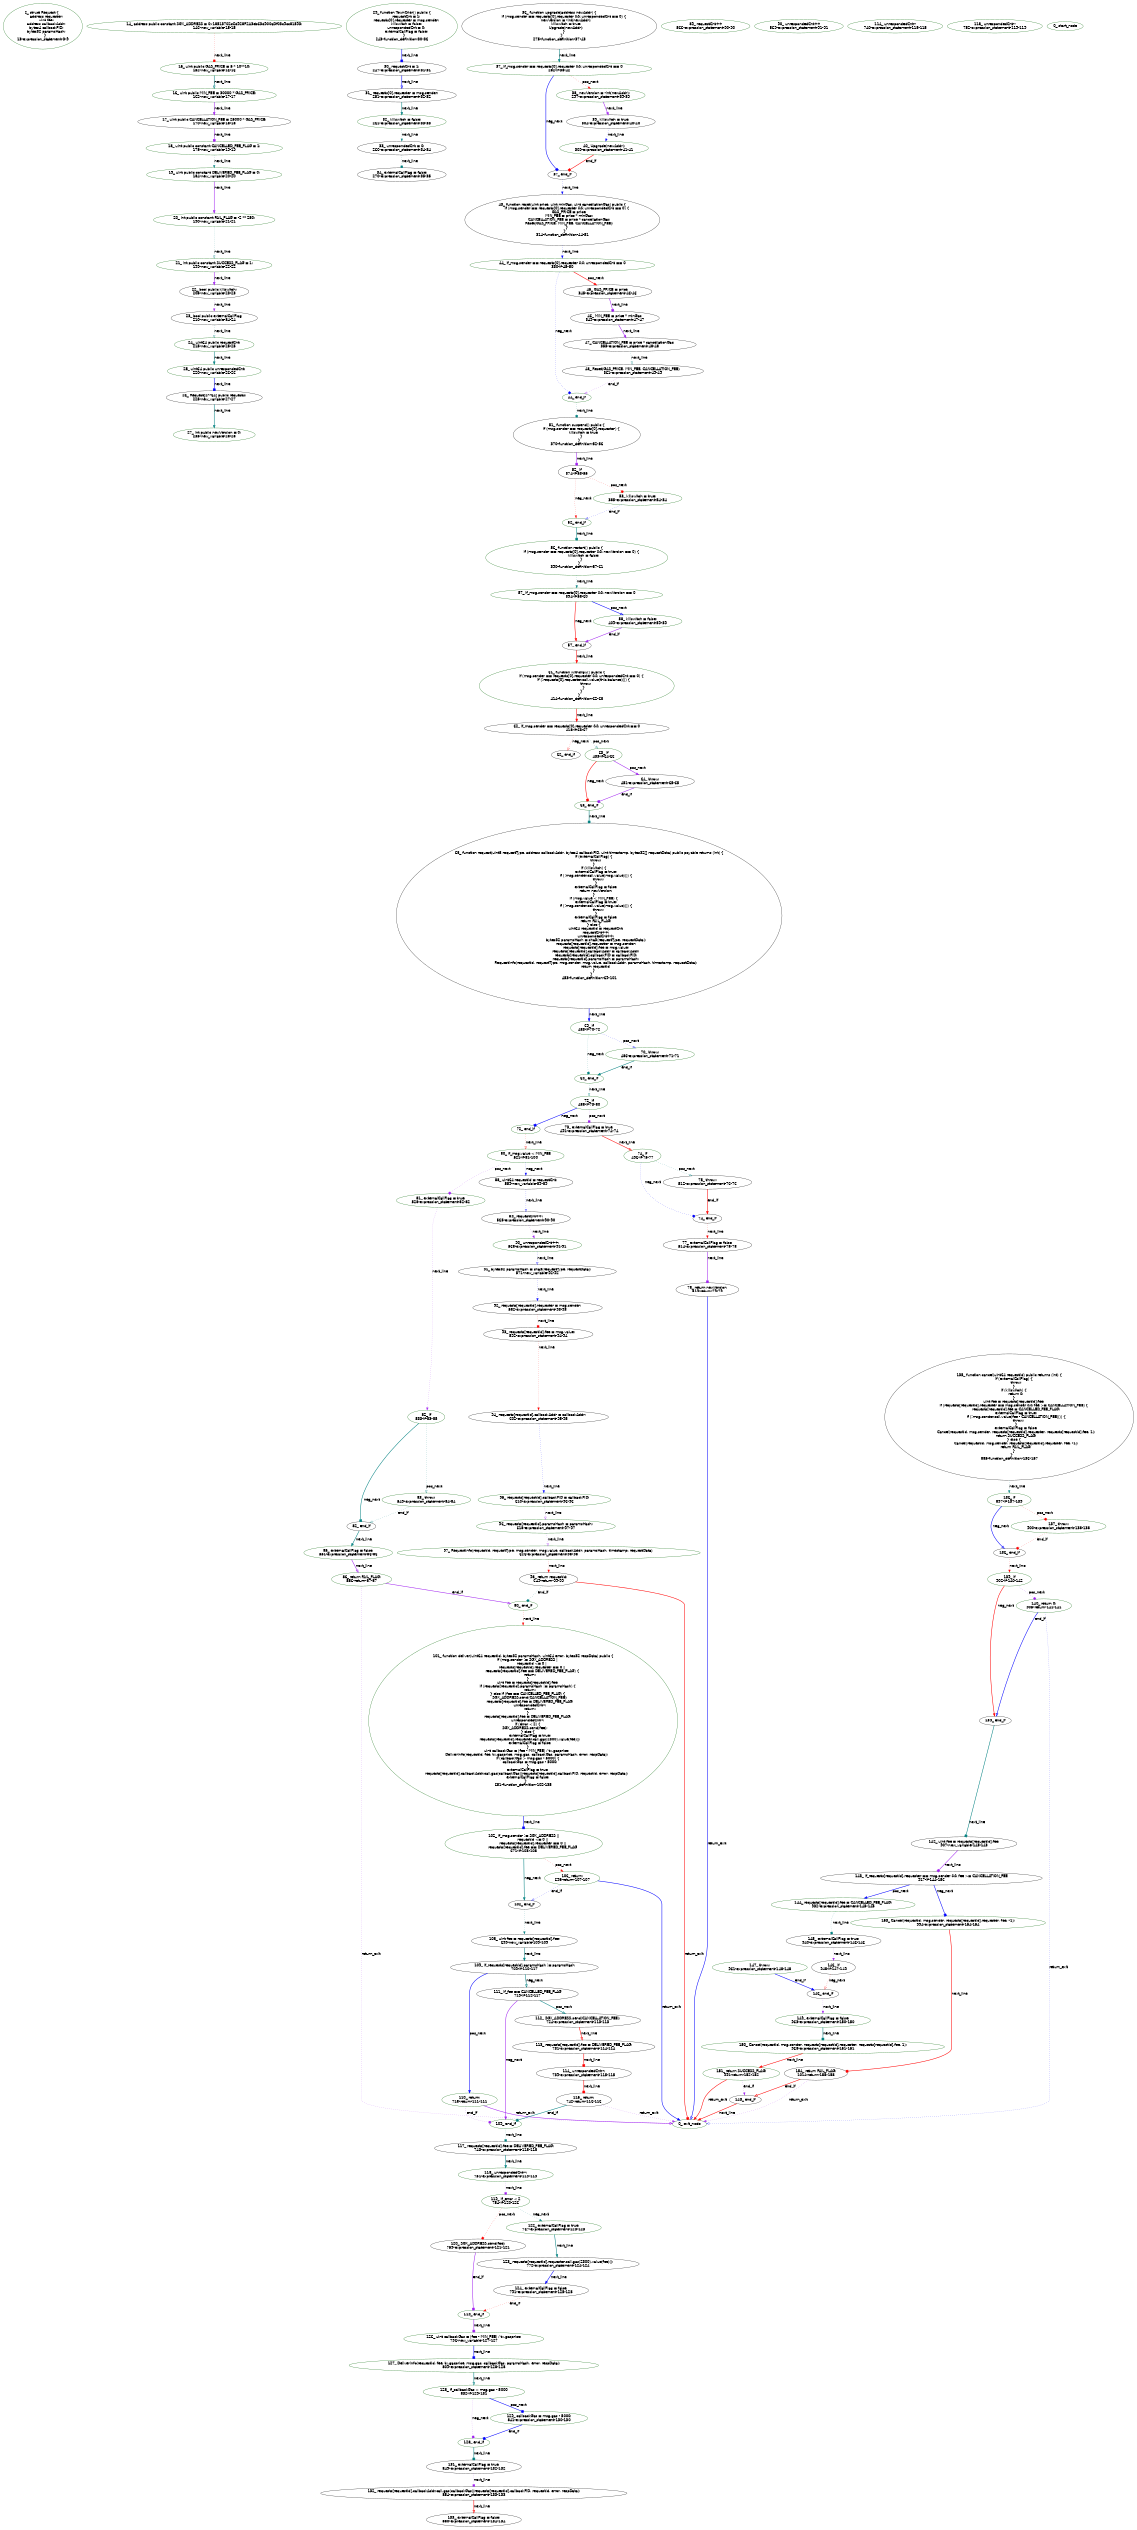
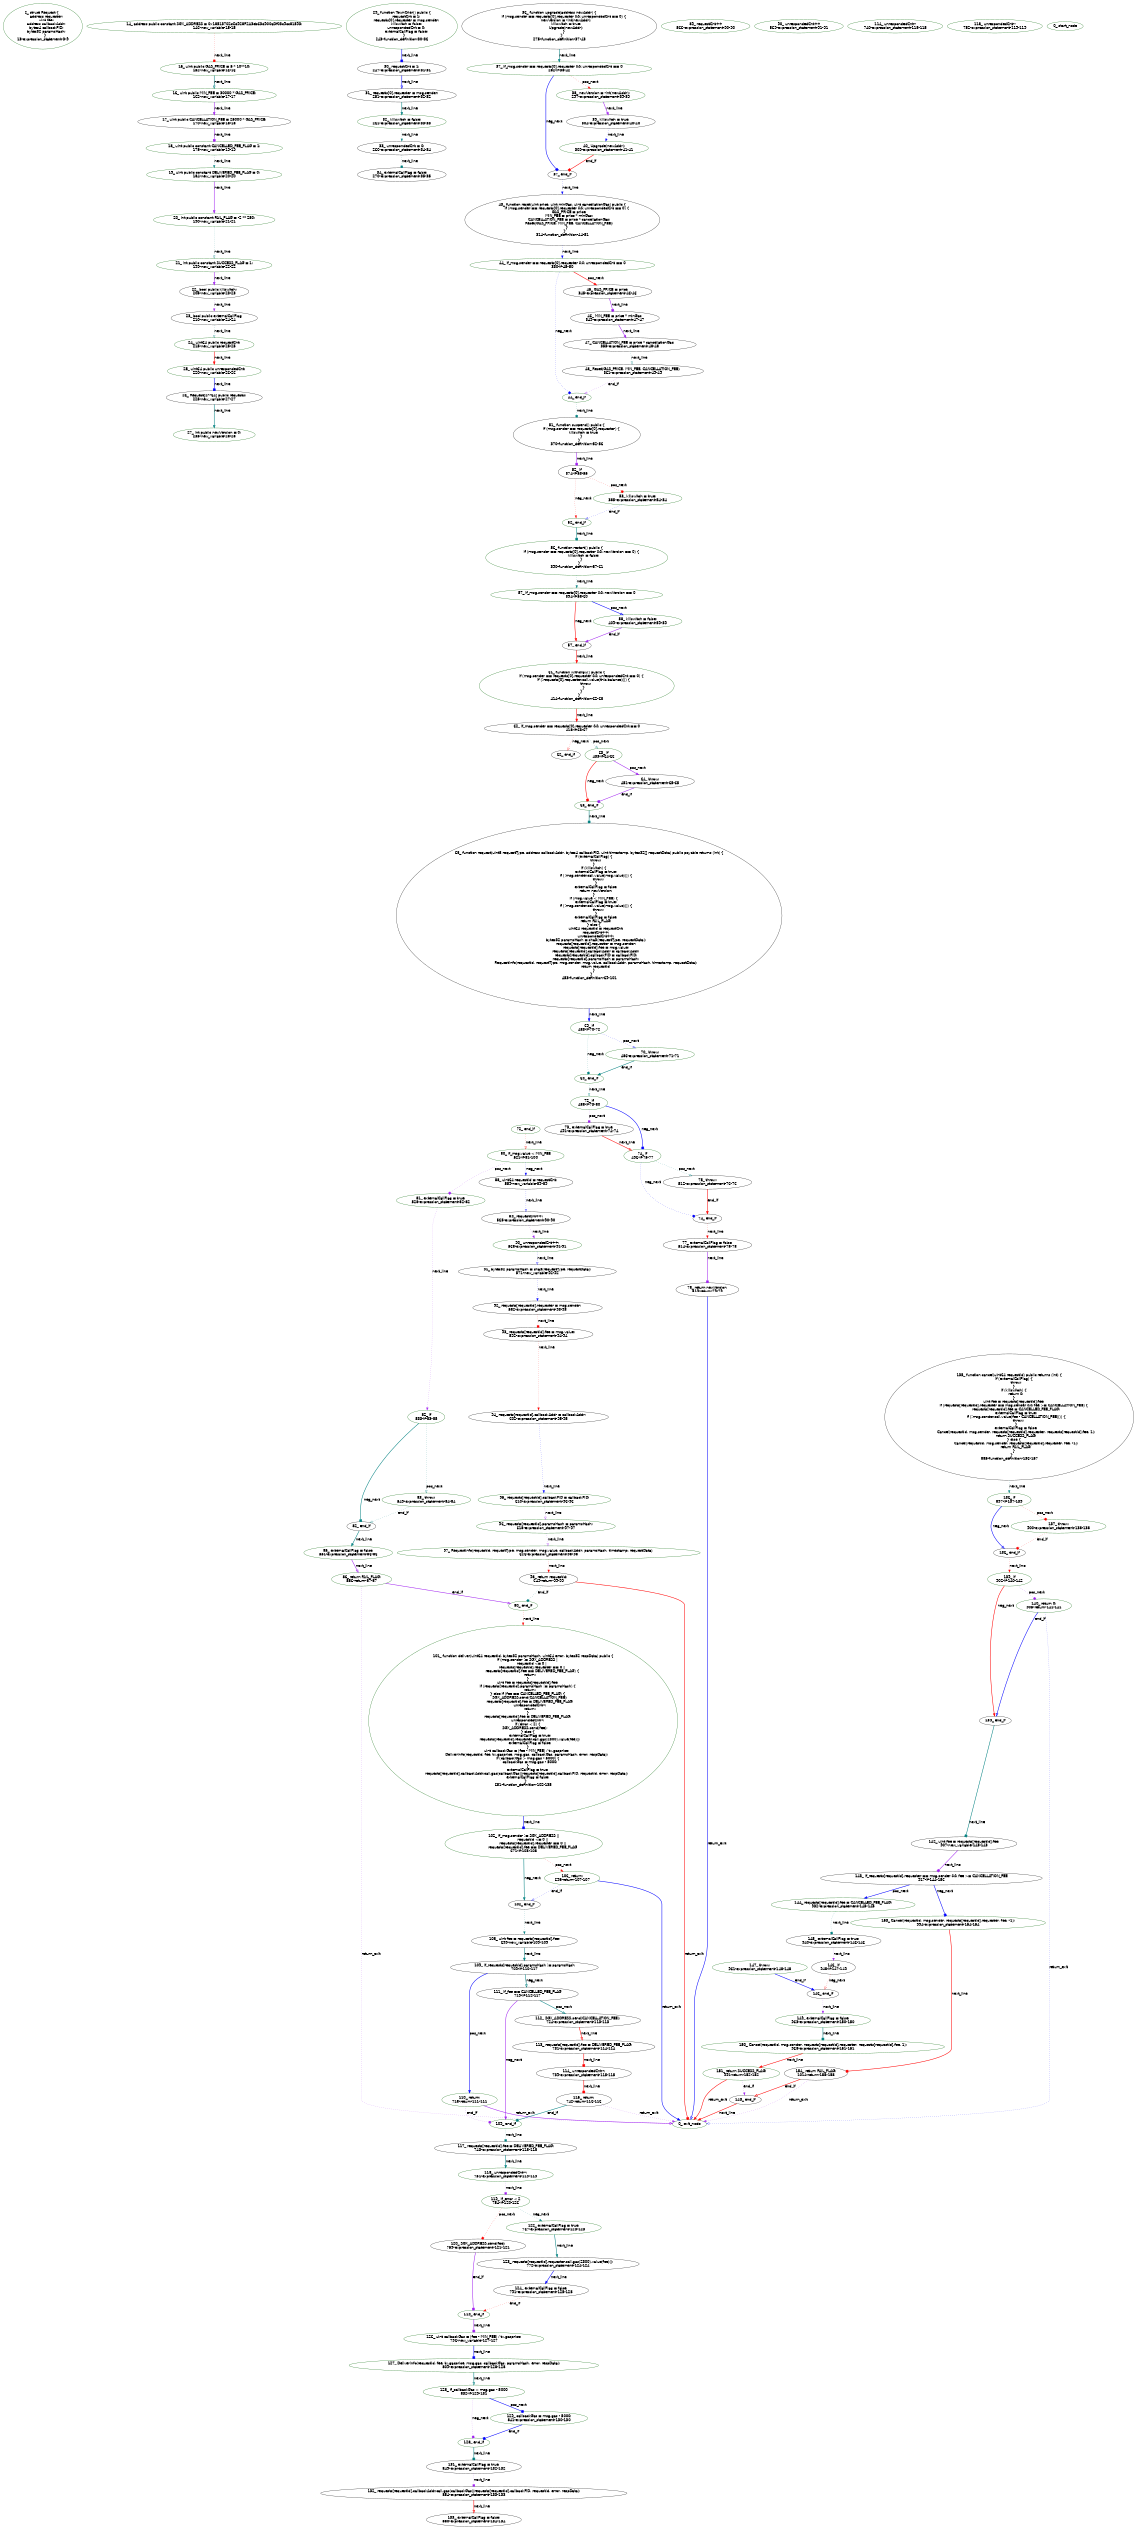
node "23_ bool public externalCallFlag; 210-new_variable-84-24": label "23_ bool public externalCallFlag; 210-new_variable-84-24" -> "23_ bool public externalCallFlag; 210-new_variable-24-24"
edge "24_ uint64 public requestCnt; 215-new_variable-25-25" -> "25_ uint64 public unrespondedCnt; 220-new_variable-26-26": color teal -> red
edge "72_ if 488-if-73-80" -> "72_ end_if": now "72_ if 488-if-73-80" -> "74_ if 496-if-75-77"
